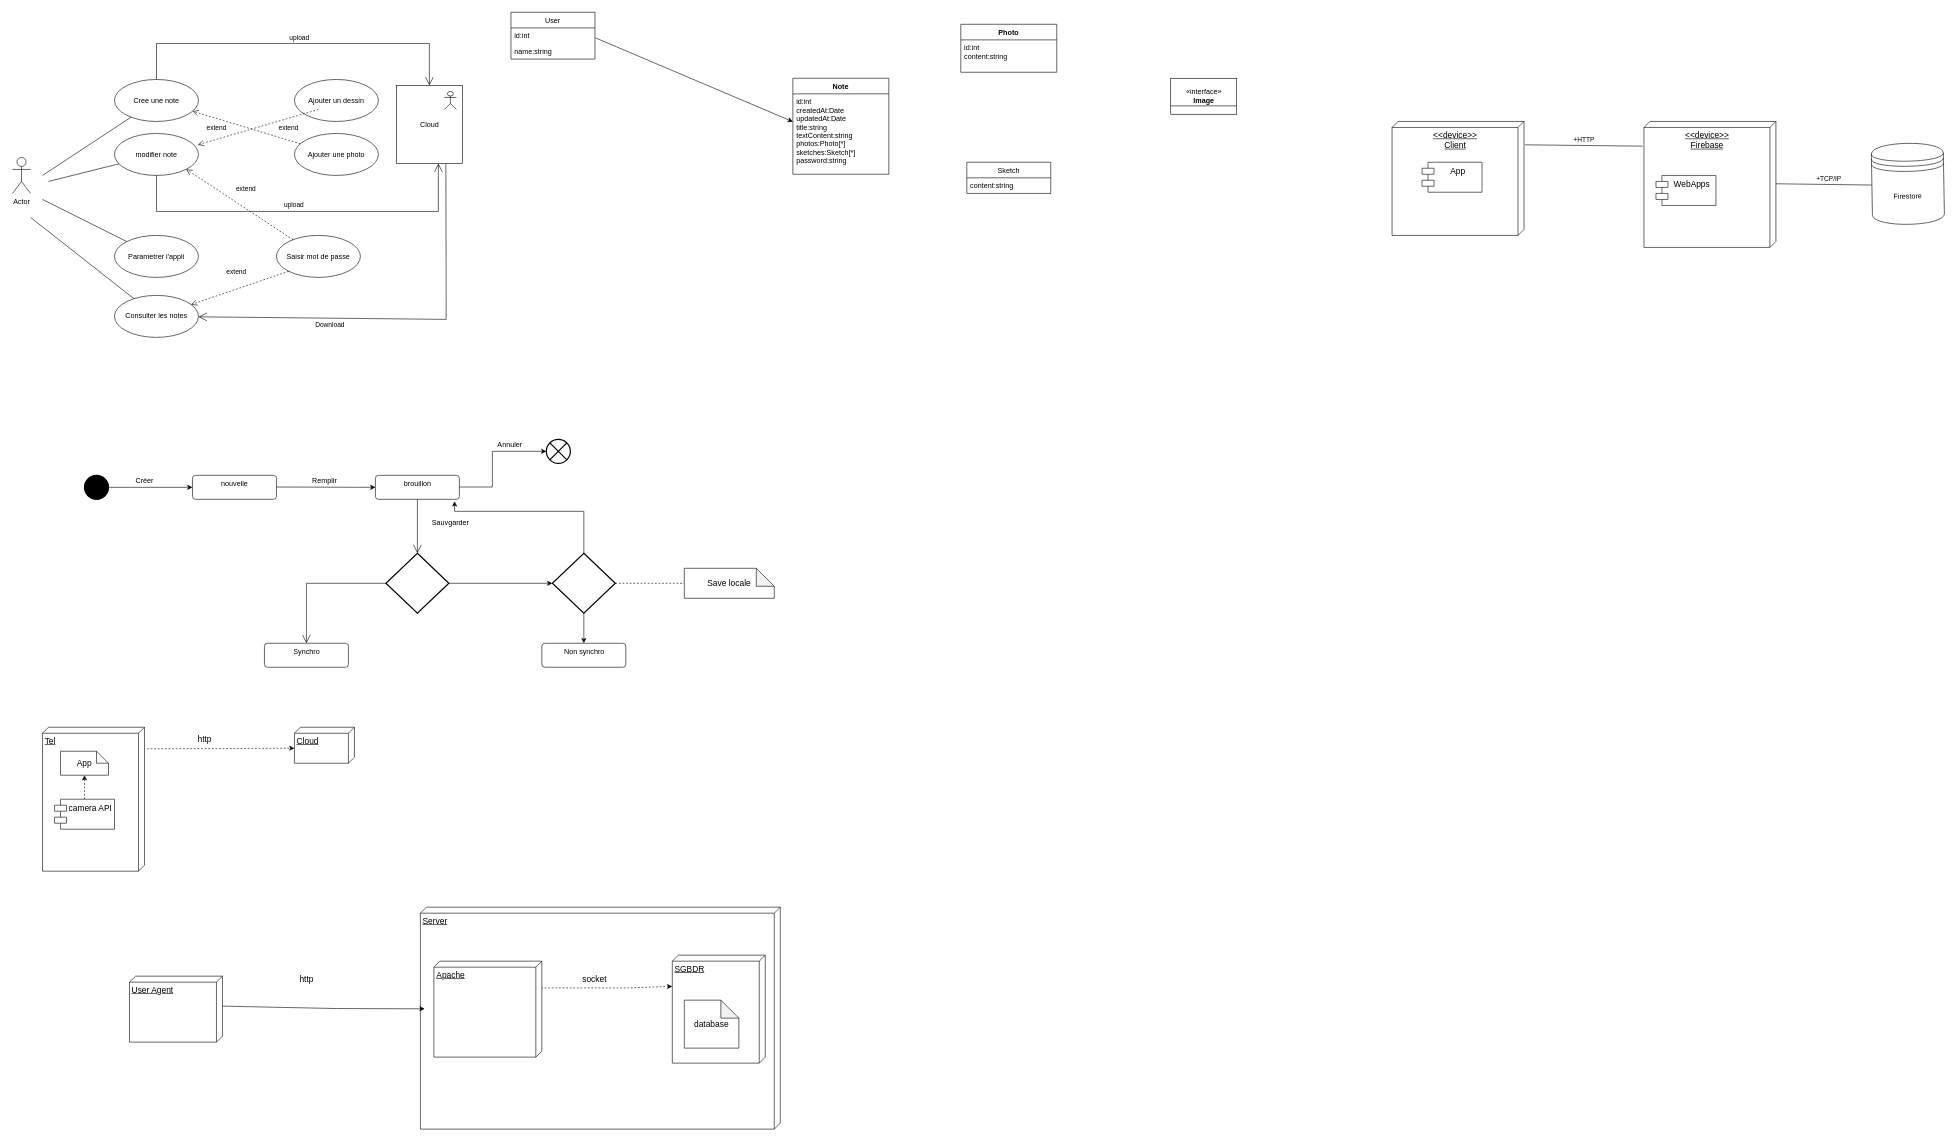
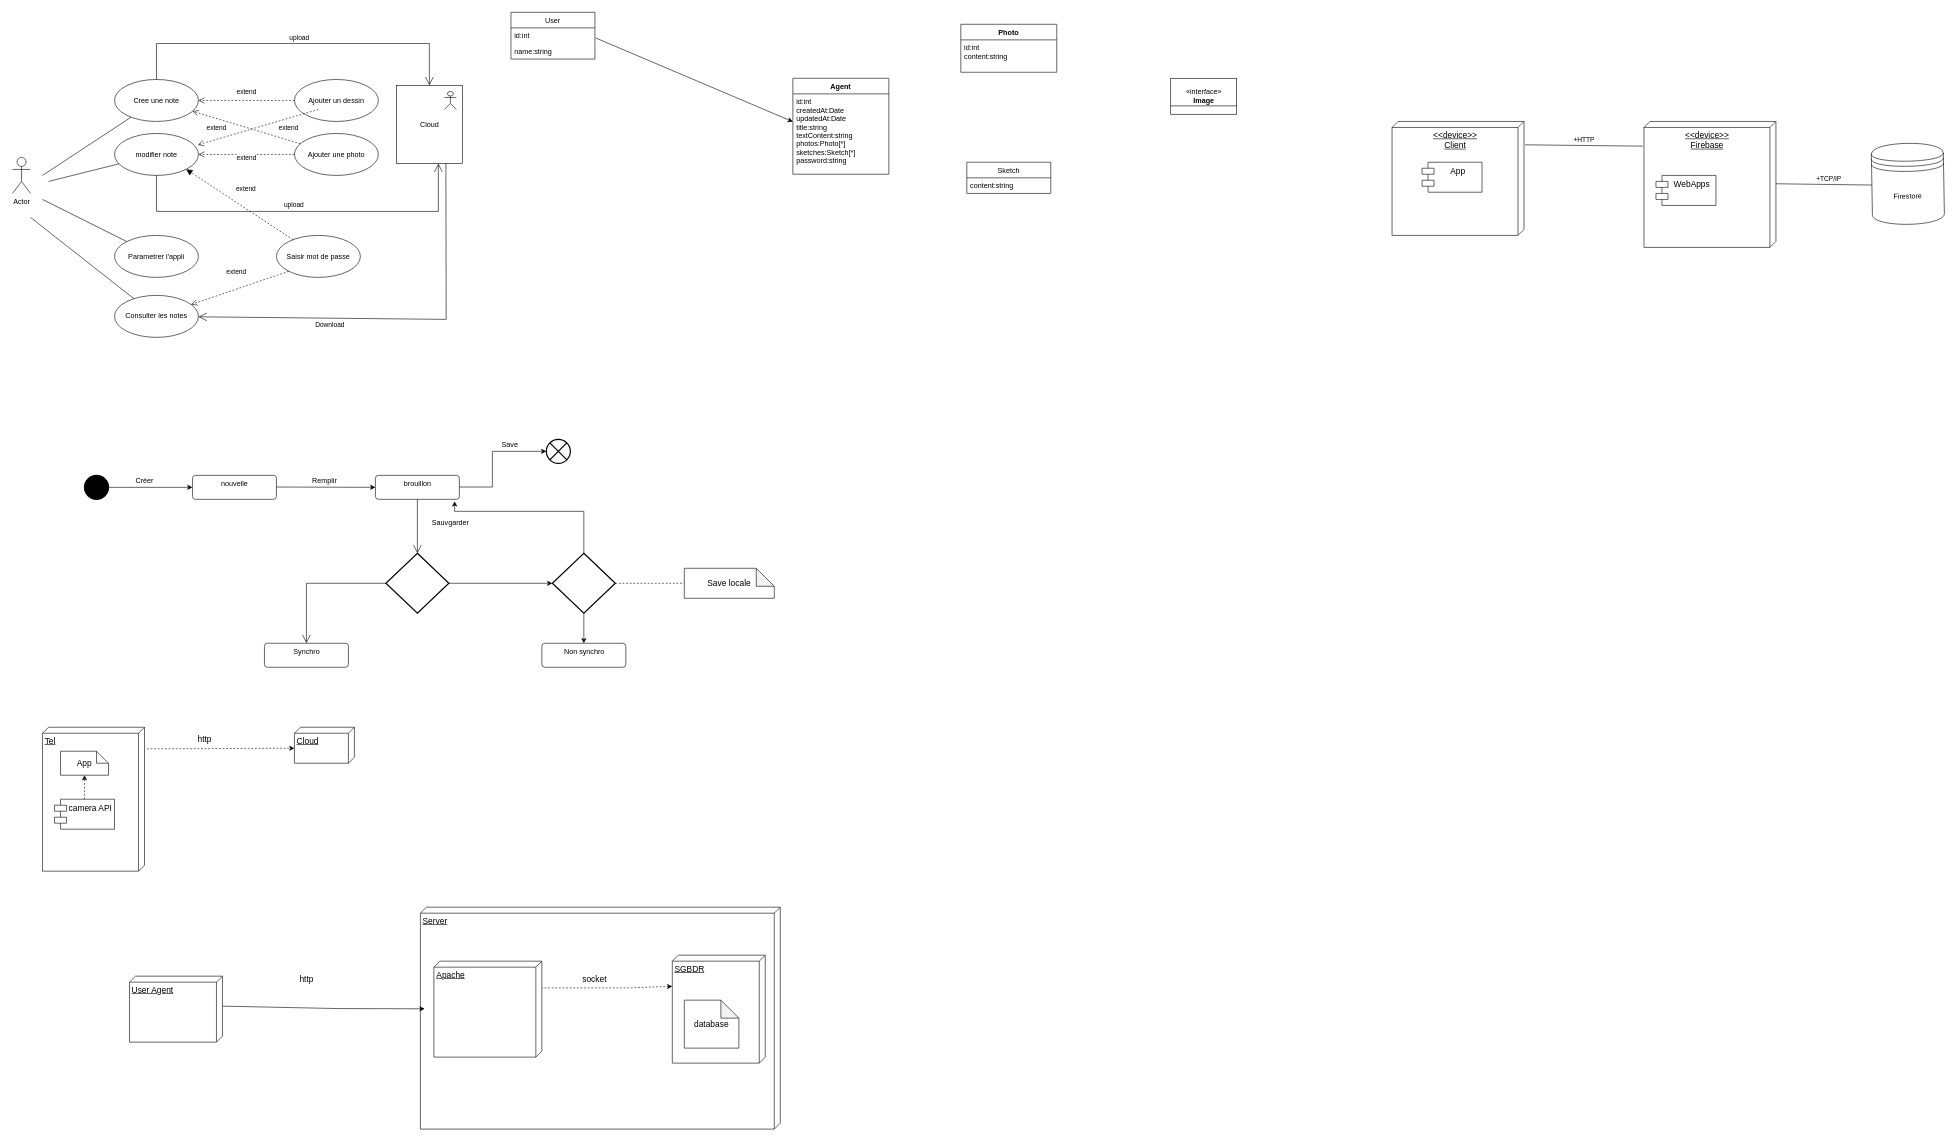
node "Note": label "Note" -> "Agent"
edge "Ajouter un dessin" -> "Cree une note": added, label "extend"
edge "Ajouter une photo" -> "modifier note": added, label "extend"
edge "Saisir mot de passe" -> "modifier note": arrowhead open -> block
node "Annuler": label "Annuler" -> "Save"
